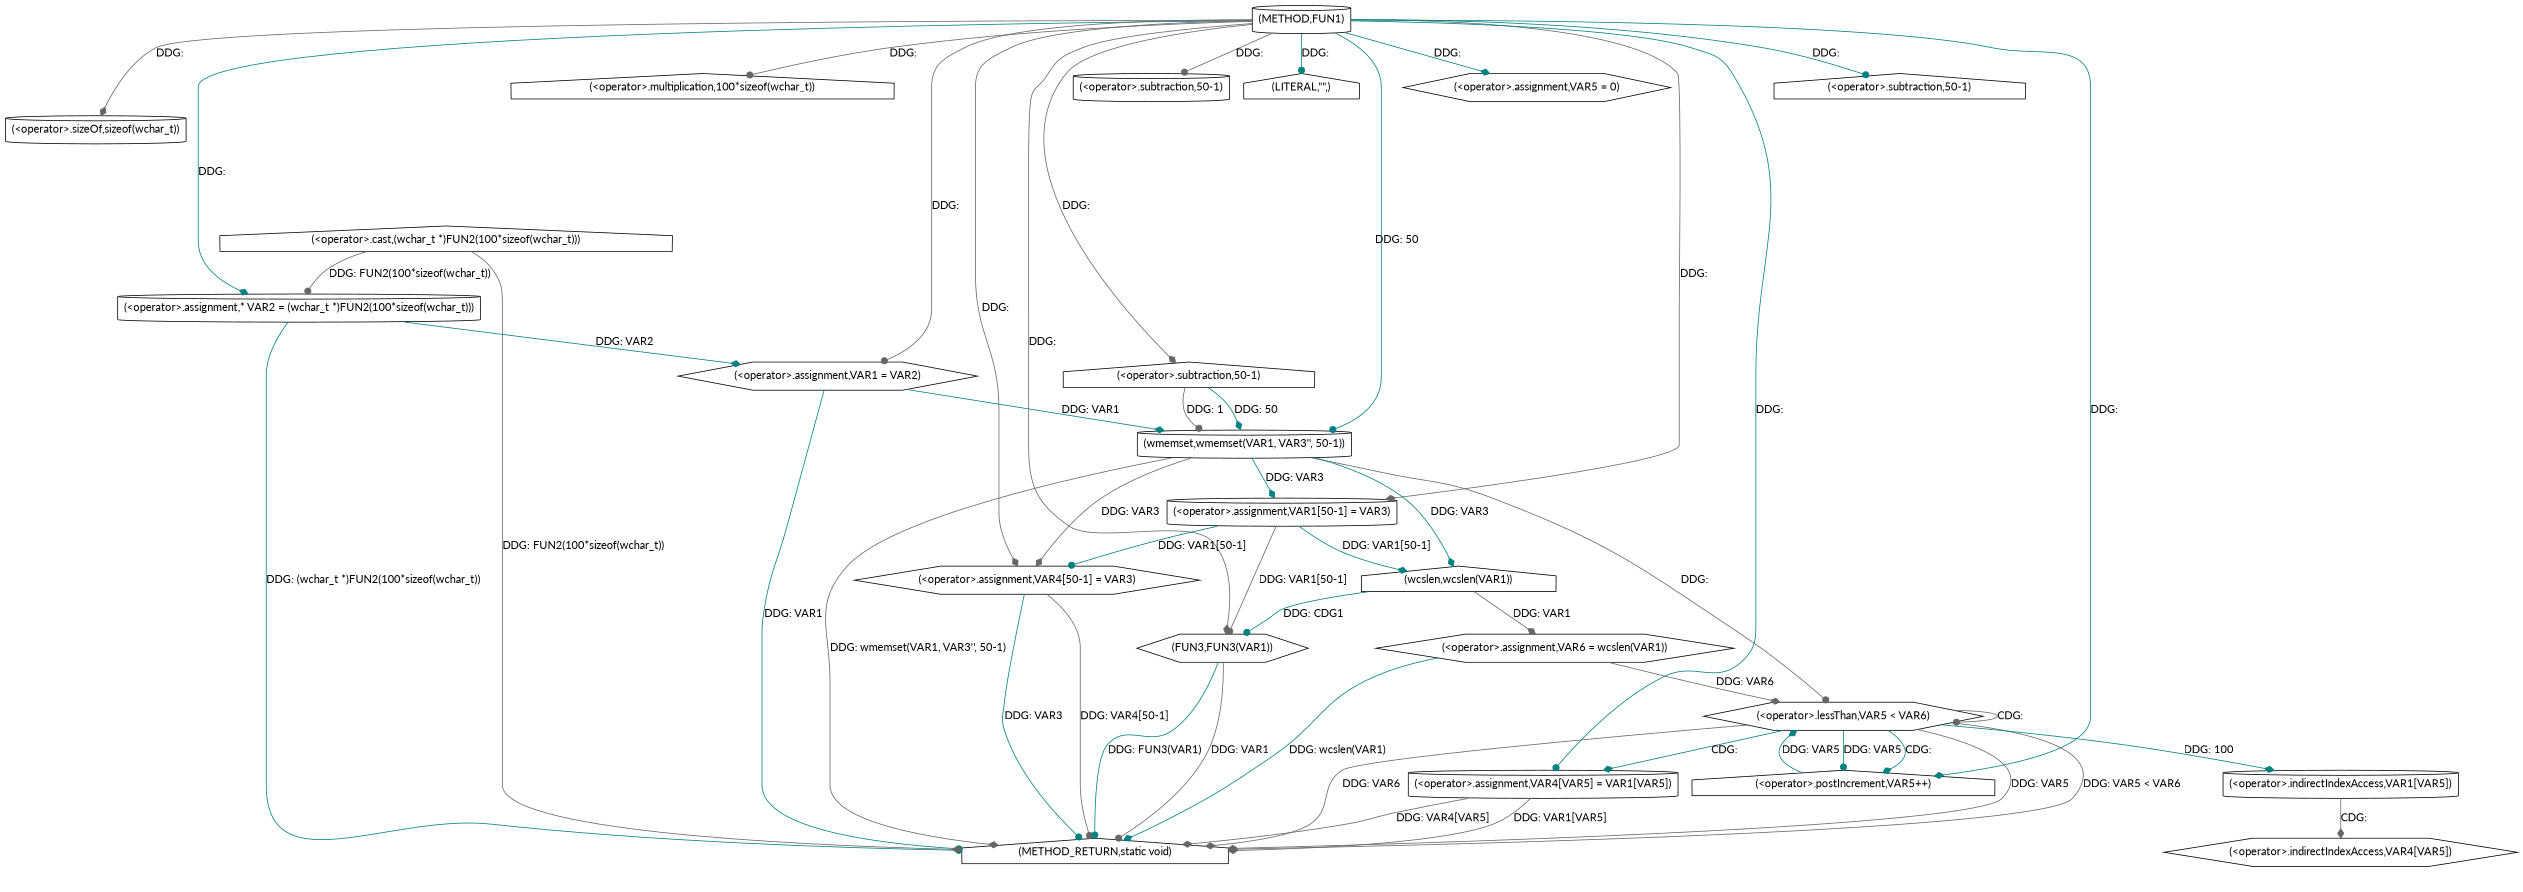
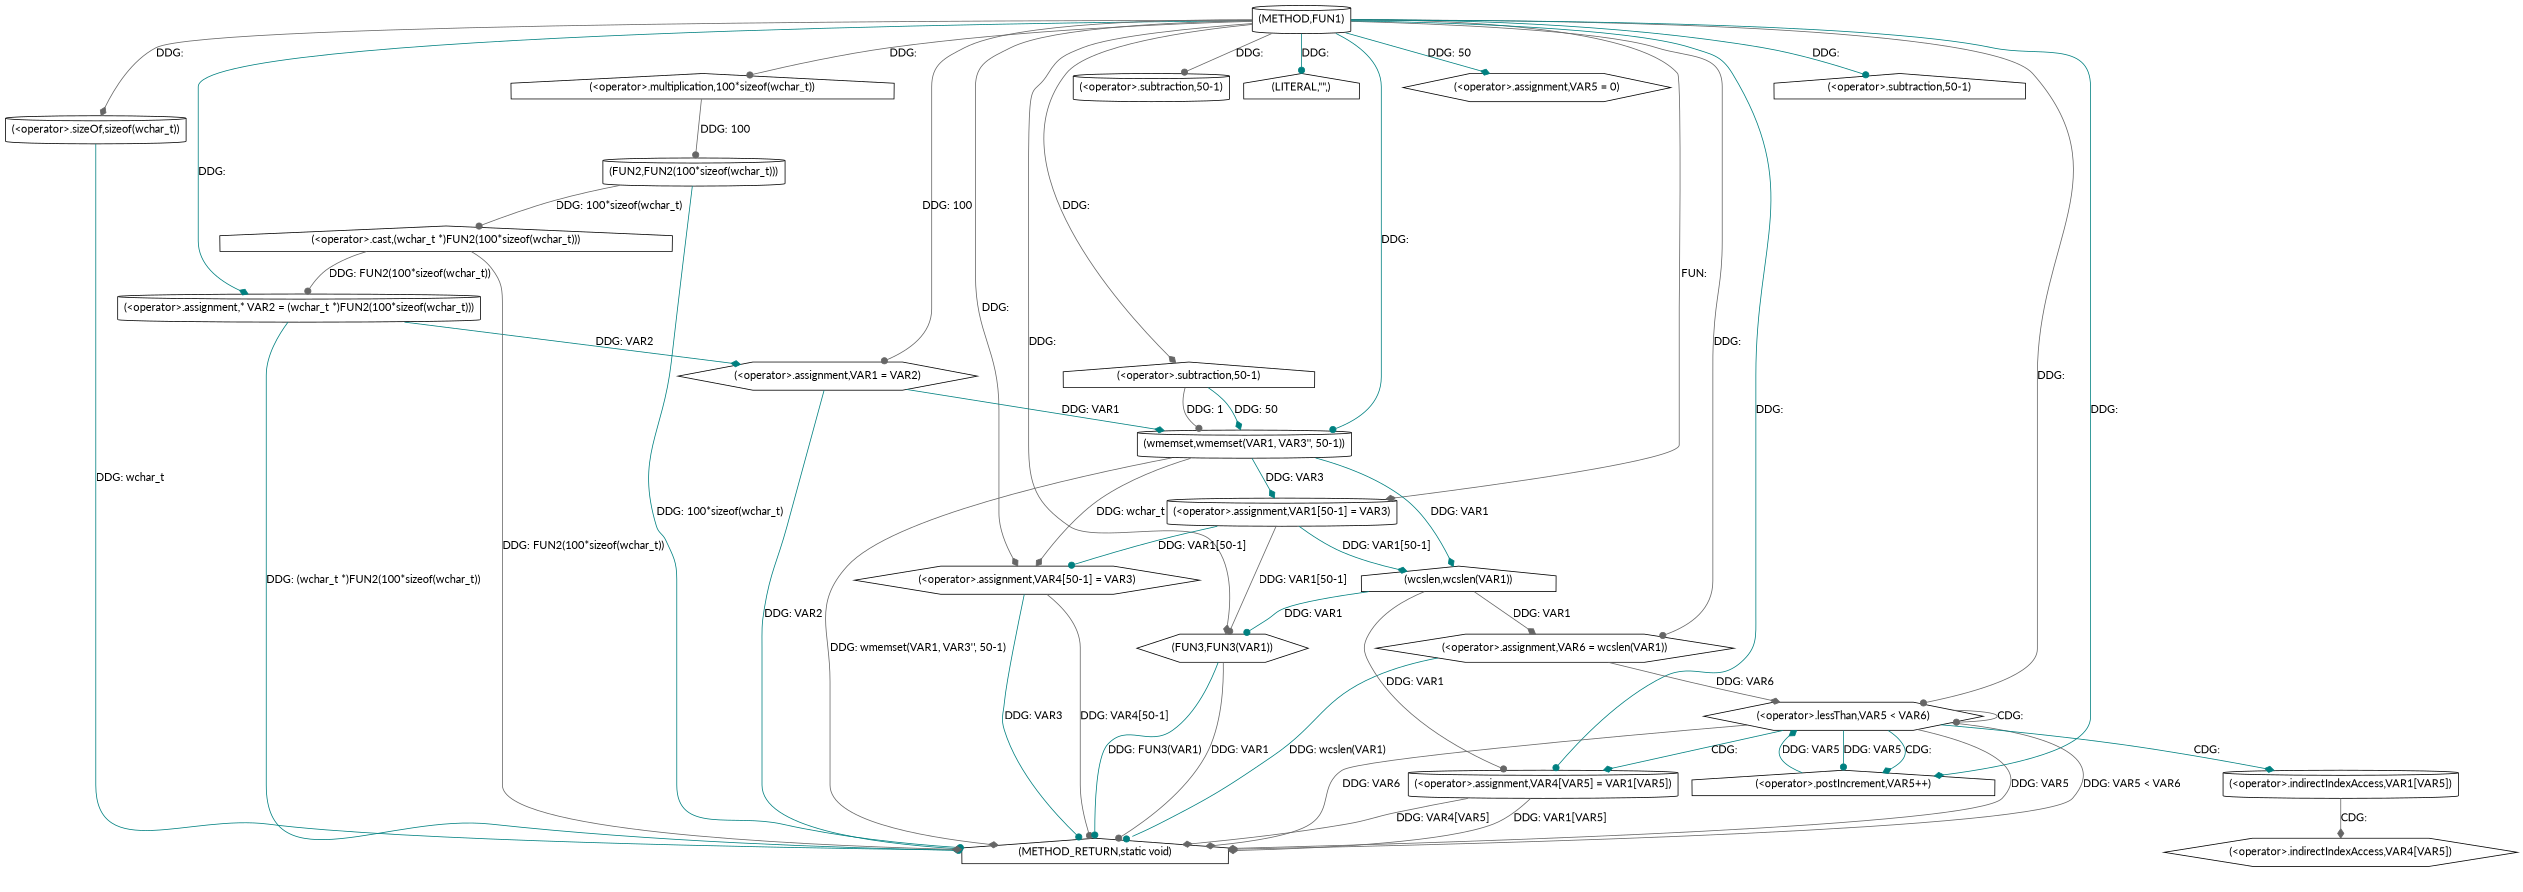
edge "(METHOD,FUN1)" -> "(<operator>.assignment,VAR5 = 0)": label "DDG: " -> "DDG: 50"
node "(FUN2,FUN2(100*sizeof(wchar_t)))": added
edge "(METHOD,FUN1)" -> "(<operator>.assignment,VAR6 = wcslen(VAR1))": added, label "DDG:"
edge "(METHOD,FUN1)" -> "(<operator>.assignment,VAR1 = VAR2)": label "DDG: " -> "DDG: 100"
edge "(METHOD,FUN1)" -> "(wmemset,wmemset(VAR1, VAR3'', 50-1))": label "DDG: 50" -> "DDG: "
edge "(METHOD,FUN1)" -> "(<operator>.assignment,VAR1[50-1] = VAR3)": label "DDG: " -> "FUN: "
edge "(wmemset,wmemset(VAR1, VAR3'', 50-1))" -> "(<operator>.assignment,VAR4[50-1] = VAR3)": label "DDG: VAR3" -> "DDG: wchar_t"
edge "(wmemset,wmemset(VAR1, VAR3'', 50-1))" -> "(wcslen,wcslen(VAR1))": label "DDG: VAR3" -> "DDG: VAR1"
edge "(wmemset,wmemset(VAR1, VAR3'', 50-1))" -> "(<operator>.lessThan,VAR5 < VAR6)": now "(METHOD,FUN1)" -> "(<operator>.lessThan,VAR5 < VAR6)"
edge "(<operator>.assignment,VAR1 = VAR2)" -> "(METHOD_RETURN,static void)": label "DDG: VAR1" -> "DDG: VAR2"
edge "(wcslen,wcslen(VAR1))" -> "(FUN3,FUN3(VAR1))": label "DDG: CDG1" -> "DDG: VAR1"
edge "(wcslen,wcslen(VAR1))" -> "(<operator>.assignment,VAR4[VAR5] = VAR1[VAR5])": added, label "DDG: VAR1"
edge "(<operator>.assignment,VAR6 = wcslen(VAR1))" -> "(METHOD_RETURN,static void)": arrowhead diamond -> dot
edge "(<operator>.lessThan,VAR5 < VAR6)" -> "(<operator>.indirectIndexAccess,VAR1[VAR5])": label "DDG: 100" -> "CDG: "
edge "(<operator>.sizeOf,sizeof(wchar_t))" -> "(METHOD_RETURN,static void)": added, label "DDG: wchar_t"
